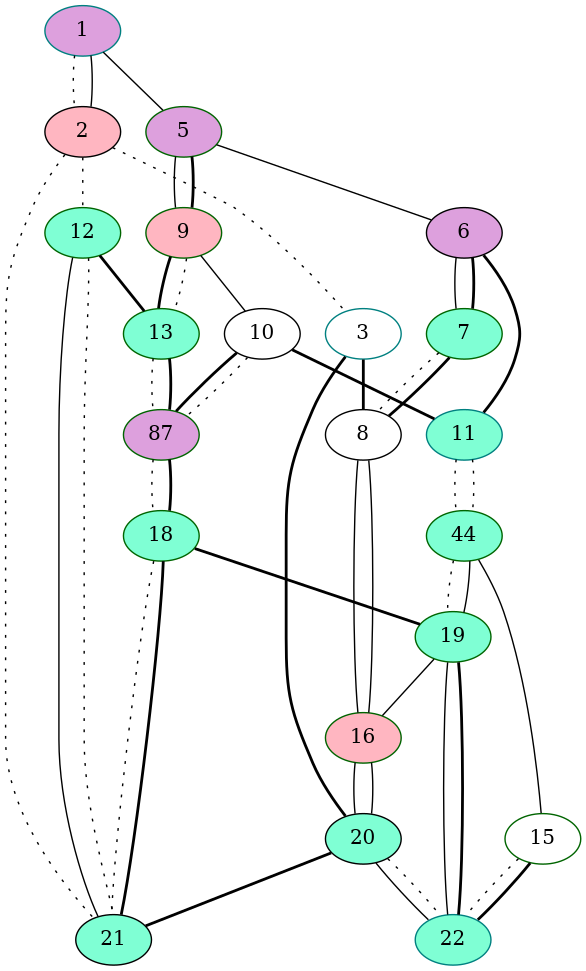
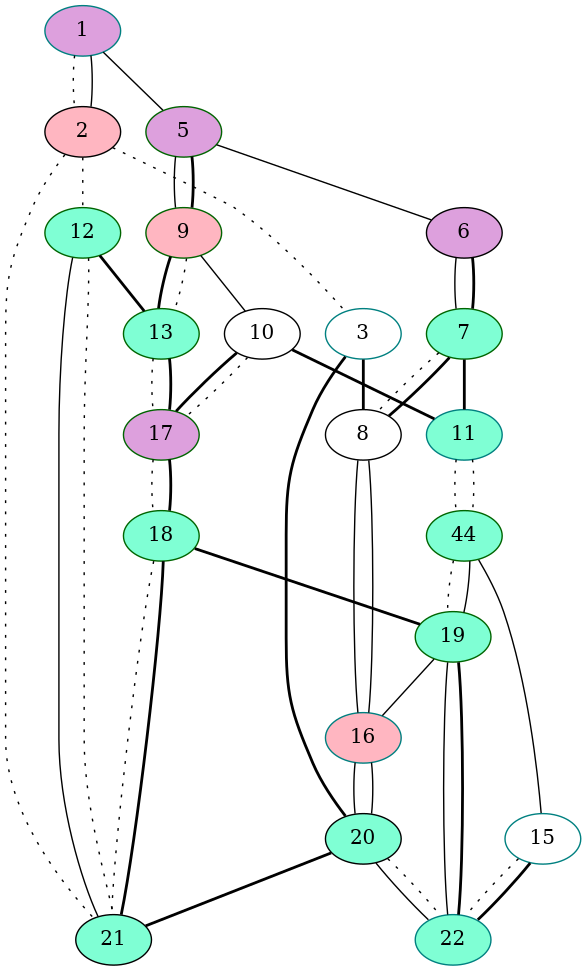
edge "6" -- "11": now "7" -- "11"
node "87": label "87" -> "17"
node "16": color darkgreen -> teal
node "15": color darkgreen -> teal
